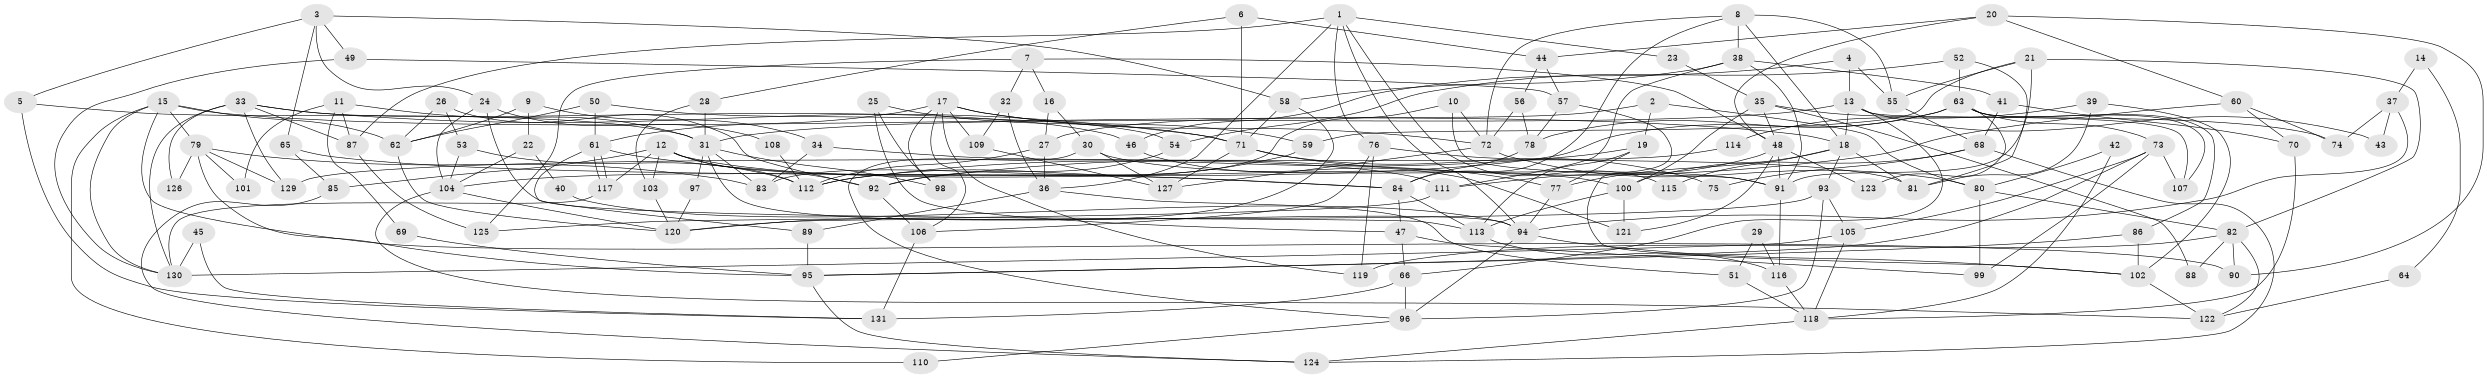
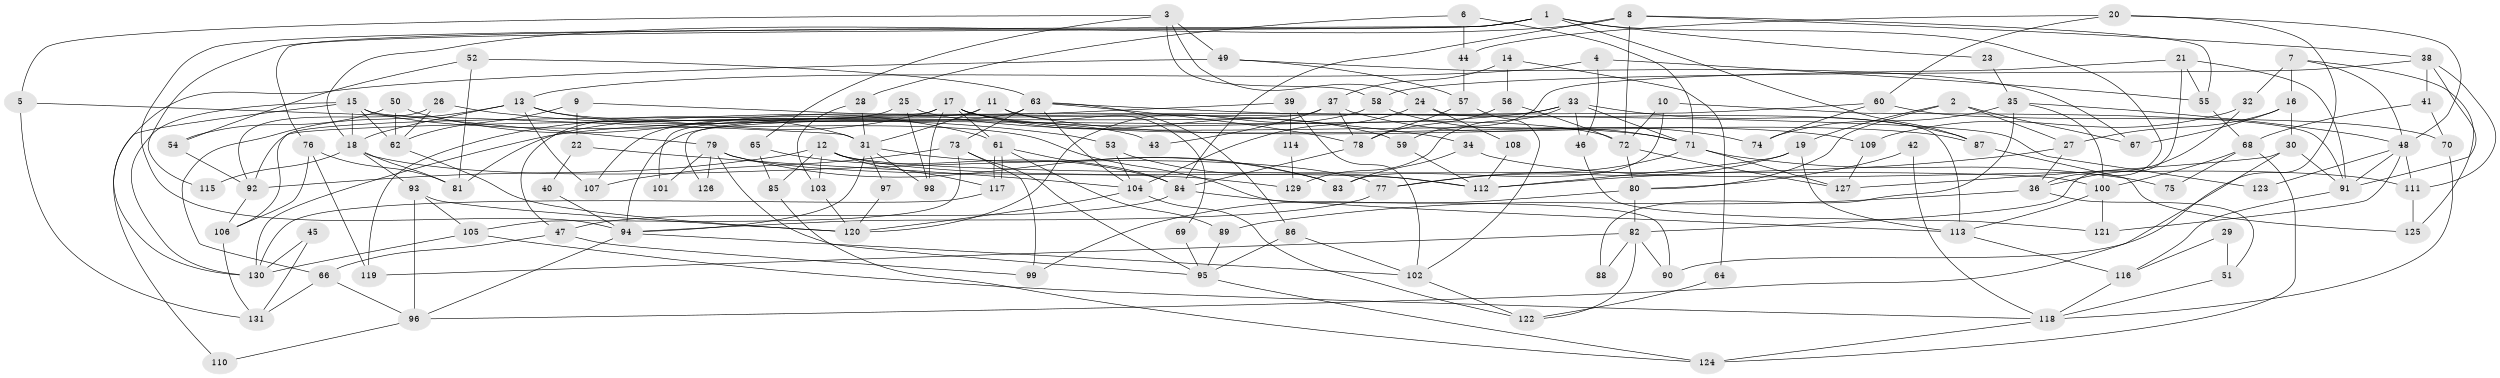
edge "44" -- "56": now "14" -- "56"
edge "37" -- "78": added
node "67": added
